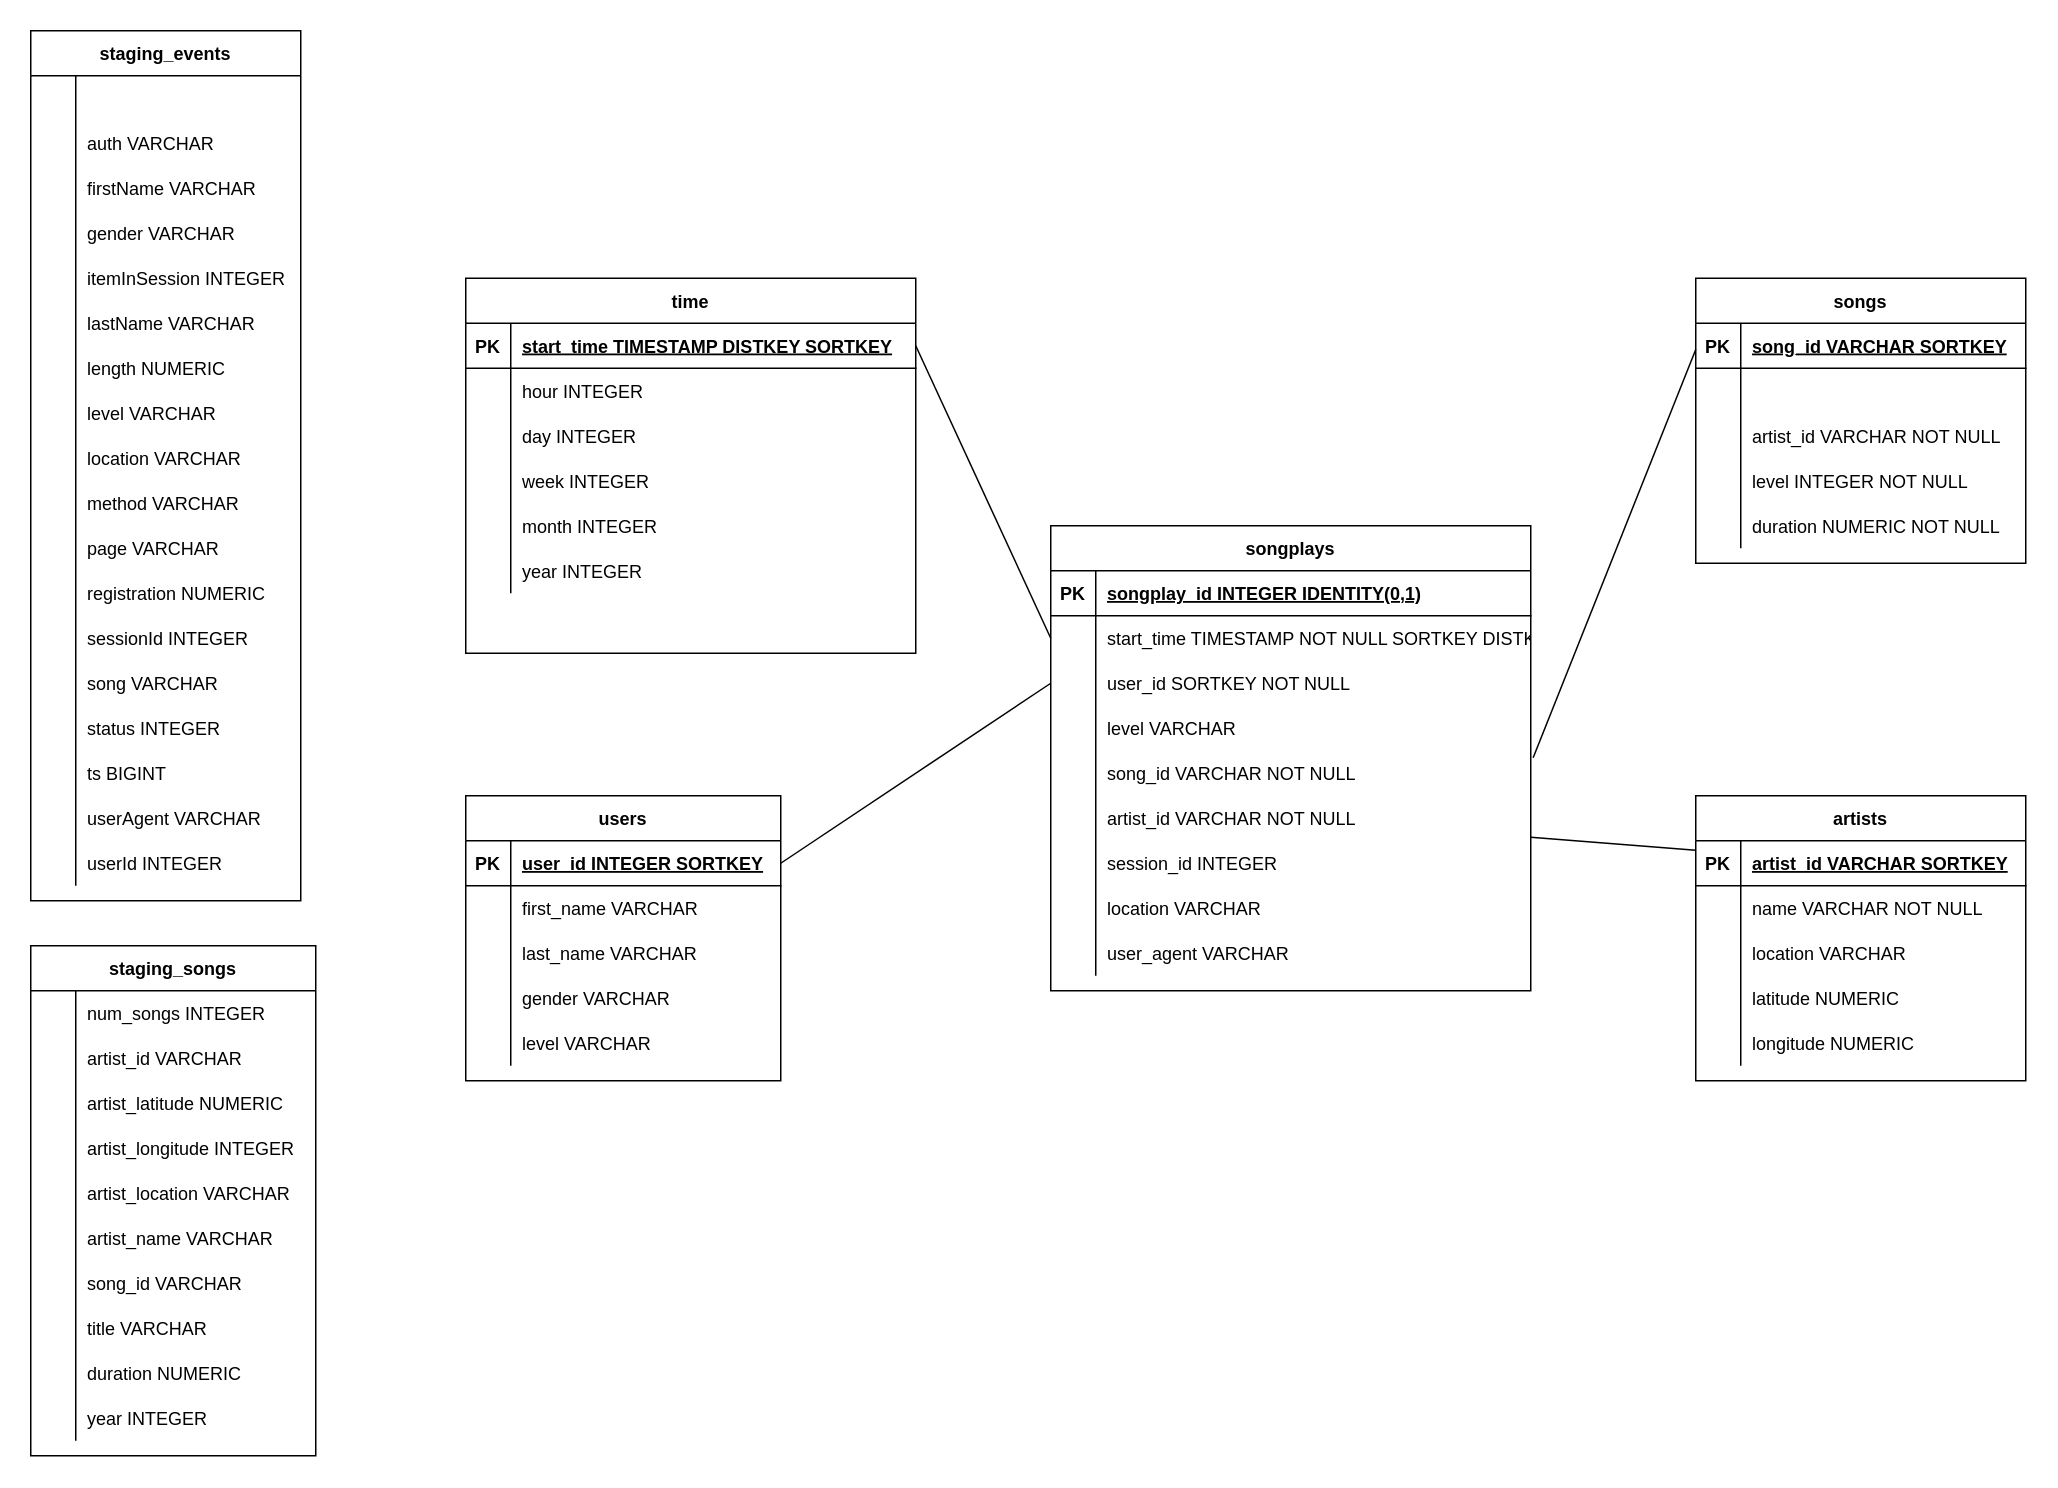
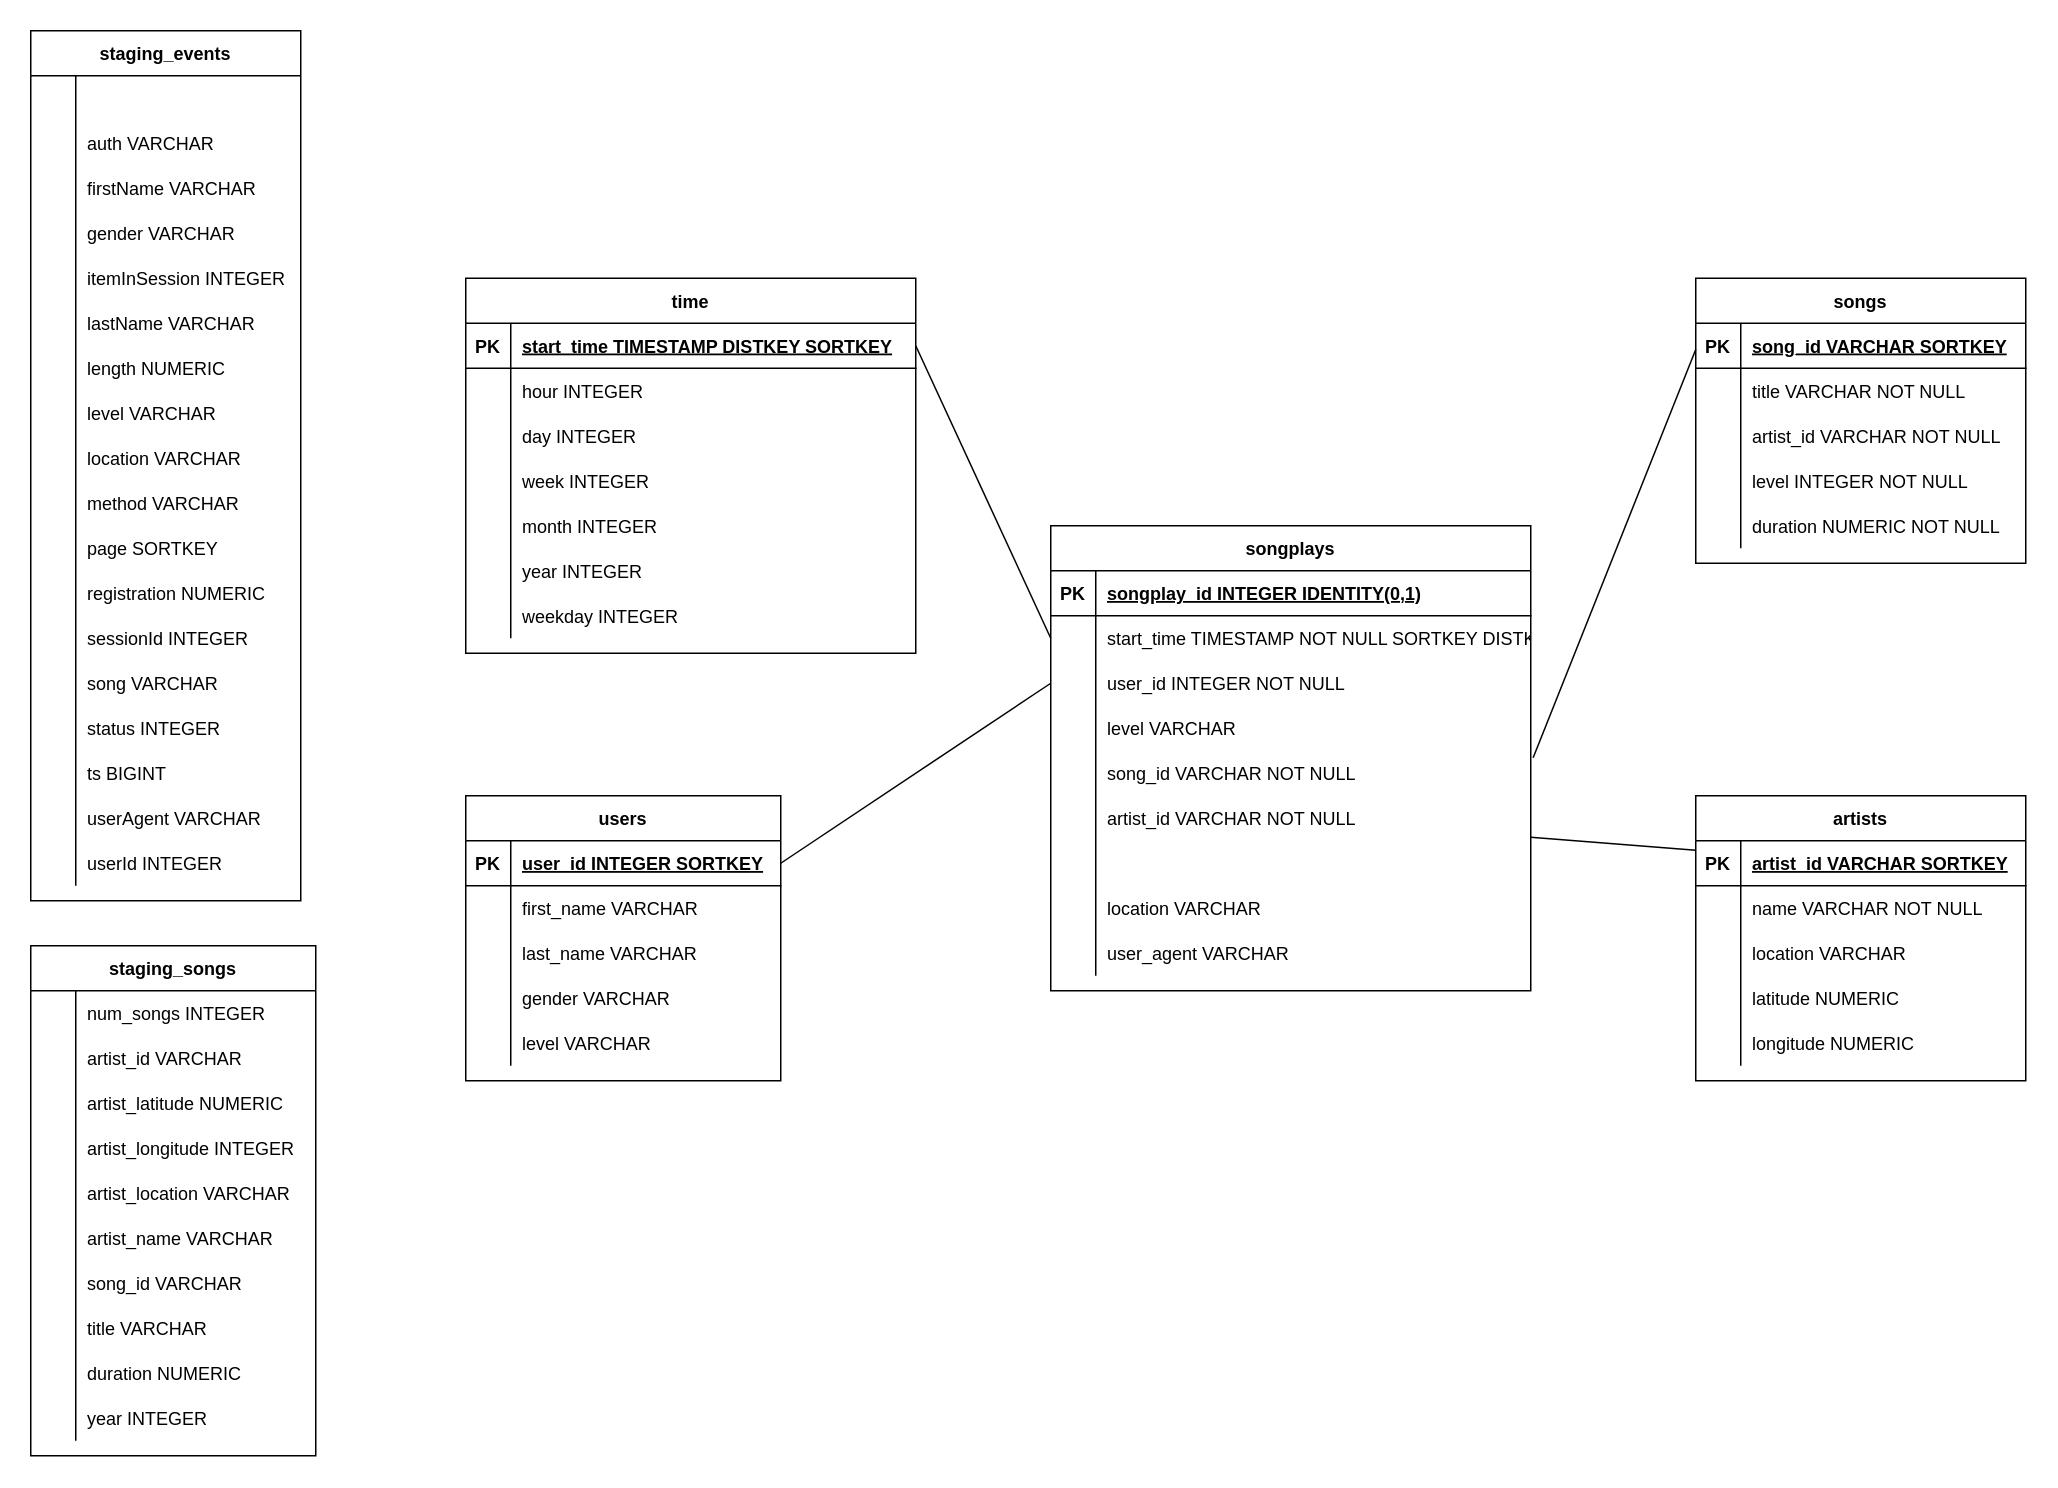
node "title VARCHAR NOT NULL": added
node "page VARCHAR": label "page VARCHAR" -> "page SORTKEY"
node "weekday INTEGER": added
node "user_id SORTKEY NOT NULL": label "user_id SORTKEY NOT NULL" -> "user_id INTEGER NOT NULL"
node "session_id INTEGER": removed
